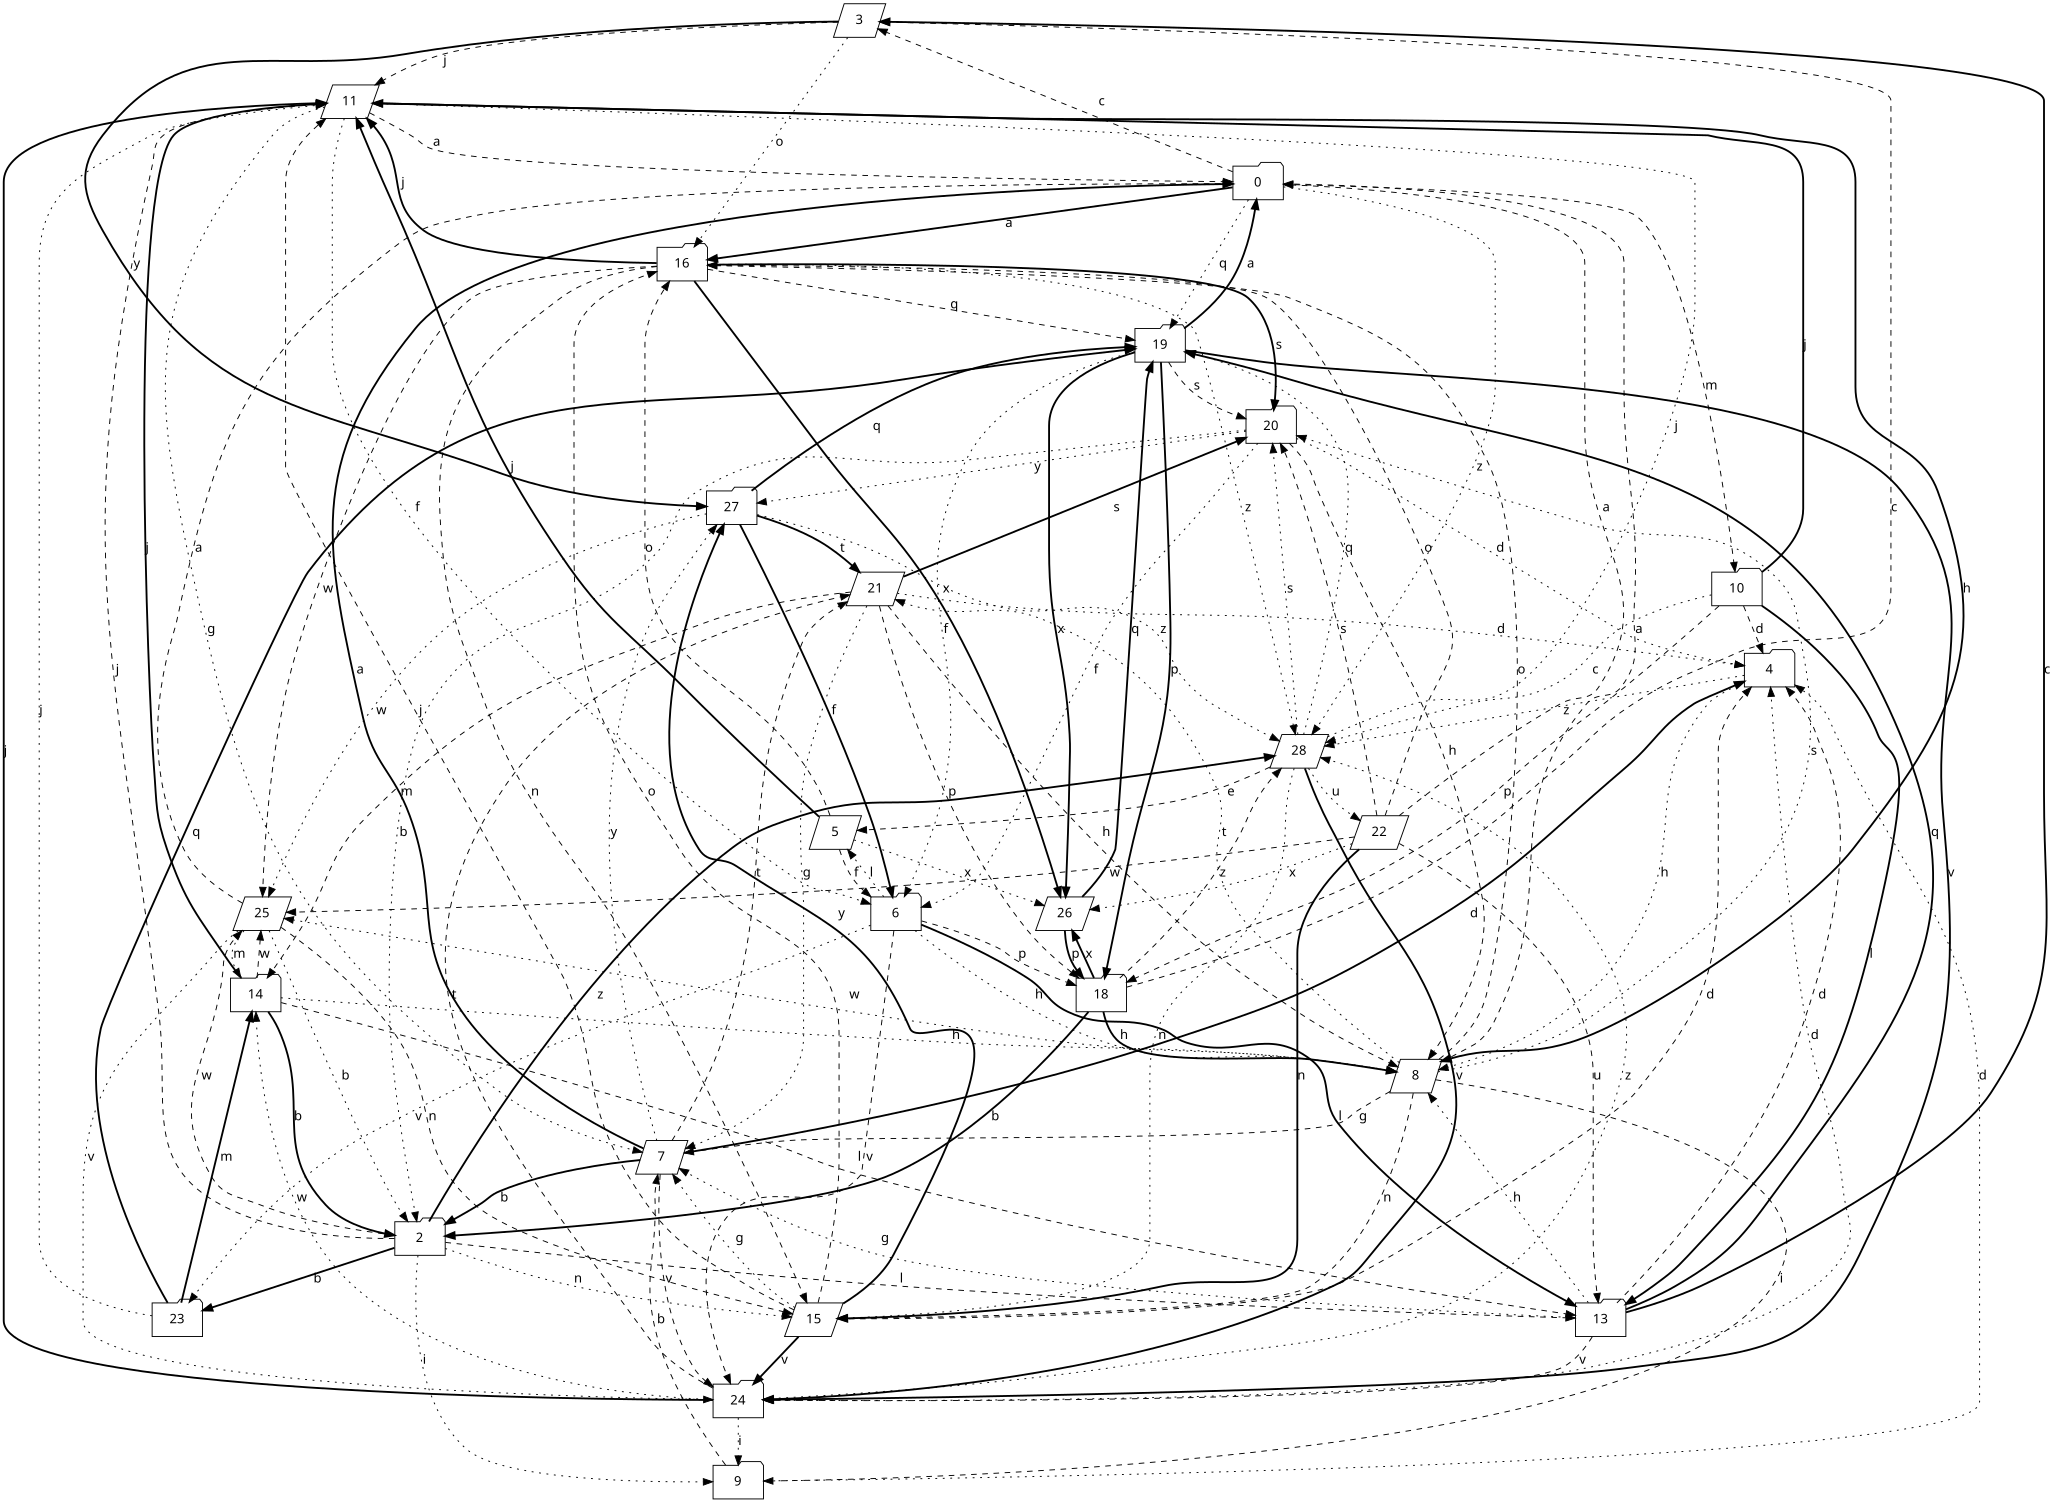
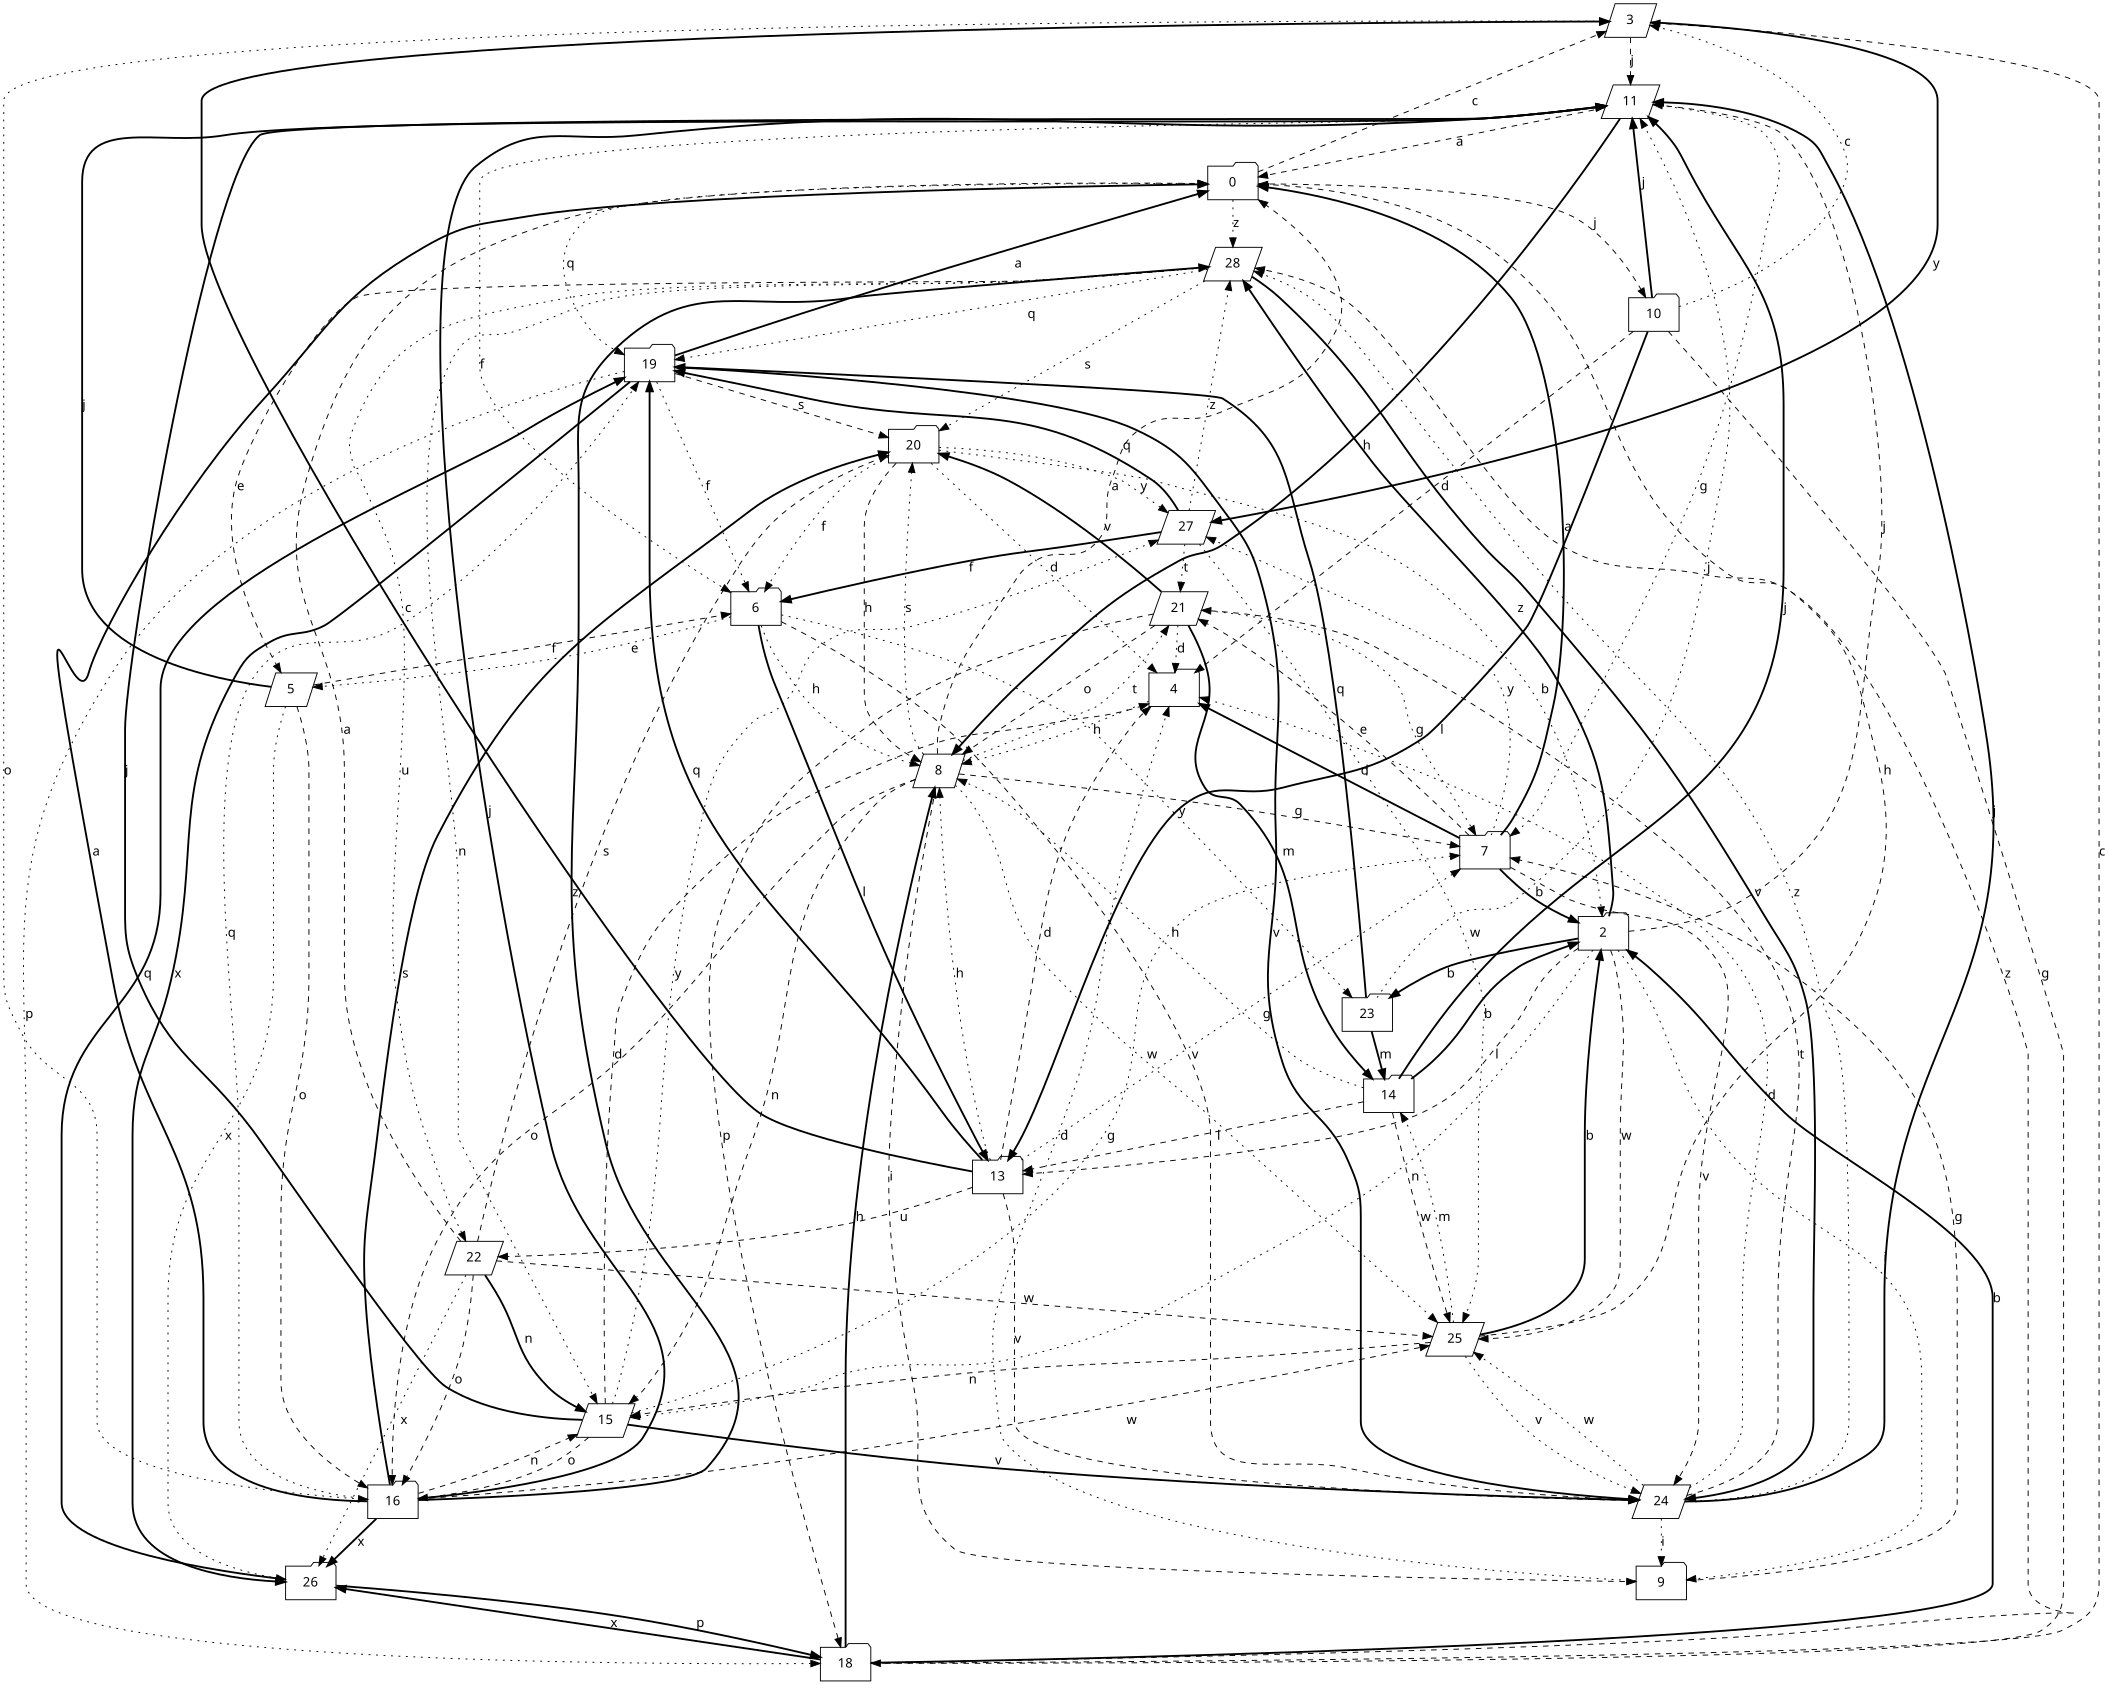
edge "28" -> "11": removed, label "j"
edge "0" -> "16": reversed
edge "16" -> "19": style dashed -> dotted
edge "16" -> "28": style dotted -> bold
edge "0" -> "10": label "m" -> "j"
node "27": shape folder -> parallelogram
edge "21" -> "20": label "s" -> "v"
edge "27" -> "21": style bold -> dotted
edge "25" -> "0": label "a" -> "h"
edge "19" -> "18": style bold -> dotted
edge "10" -> "28": now "10" -> "3"
edge "21" -> "14": style dashed -> bold
edge "4" -> "28": removed, label "z"
edge "15" -> "11": style dashed -> bold
edge "10" -> "18": label "p" -> "g"
edge "21" -> "8": label "h" -> "o"
edge "7" -> "21": label "t" -> "e"
edge "6" -> "5": label "l" -> "e"
node "26": shape parallelogram -> folder
edge "15" -> "27": style bold -> dotted
edge "6" -> "18": removed, label "p"
edge "22" -> "13": reversed
edge "25" -> "2": style dotted -> bold
edge "6" -> "23": label "v" -> "y"
node "7": shape parallelogram -> folder
edge "24" -> "14": now "24" -> "25"
edge "9" -> "7": label "b" -> "g"
node "24": shape folder -> parallelogram
